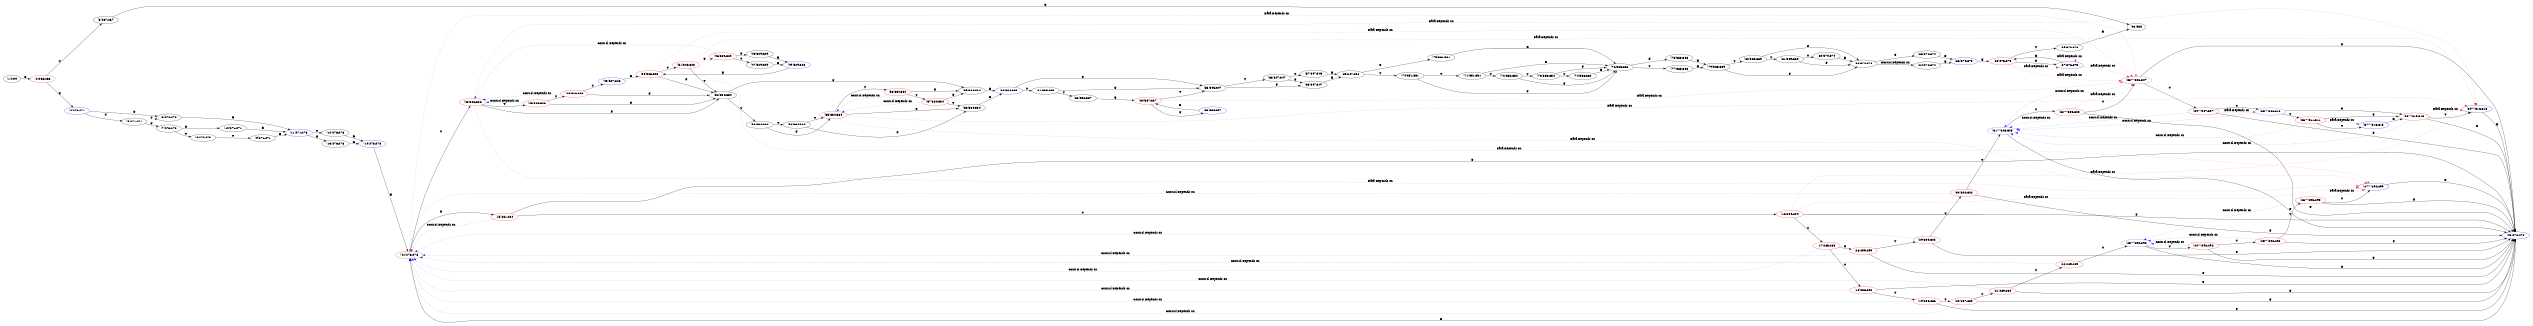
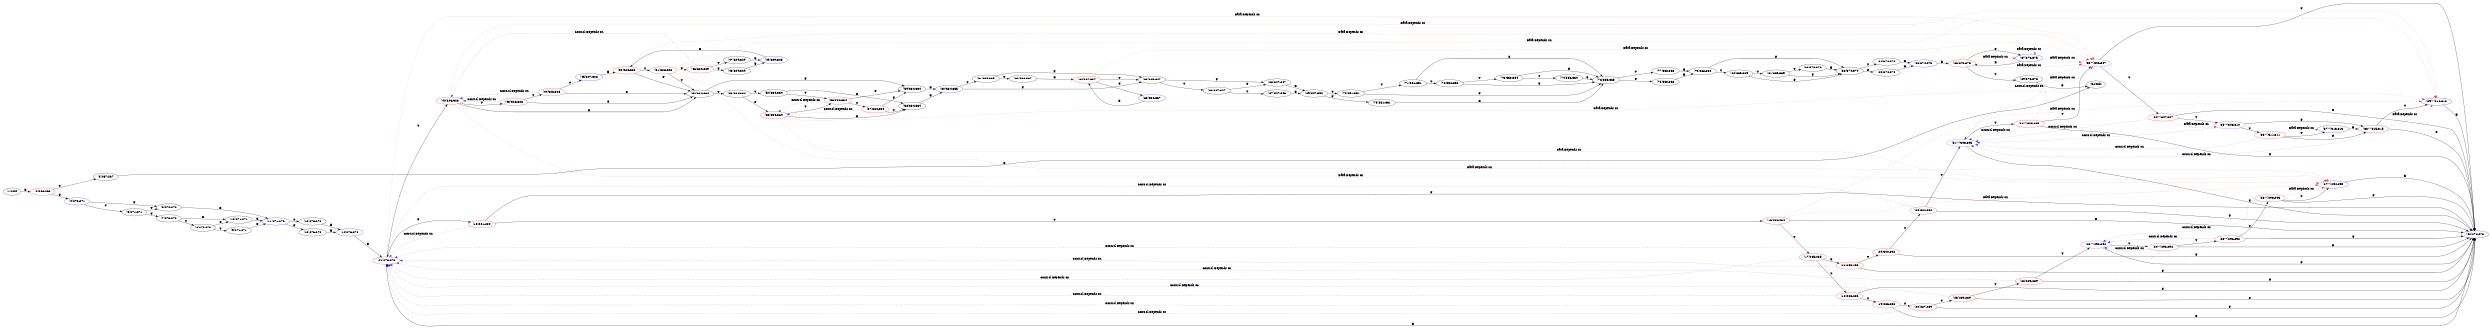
edge "(83)374-374" -> "(84)374-374": label "Control Depends on" -> "T"
edge "(5)271-271" -> "(6)272-272": style dotted -> solid
edge "(54)334-334" -> "(55)334-334": now "(54)334-334" -> "(56)334-334"
edge "(30)302-302" -> "(41)278-278": color red -> blue
edge "(8)273-273" -> "(10)271-271": added, label "F"
edge "(22)289-289" -> "(40)278-278": added, label "F"
node "(21)289-289": label "(21)289-289" -> "(25)289-289"
